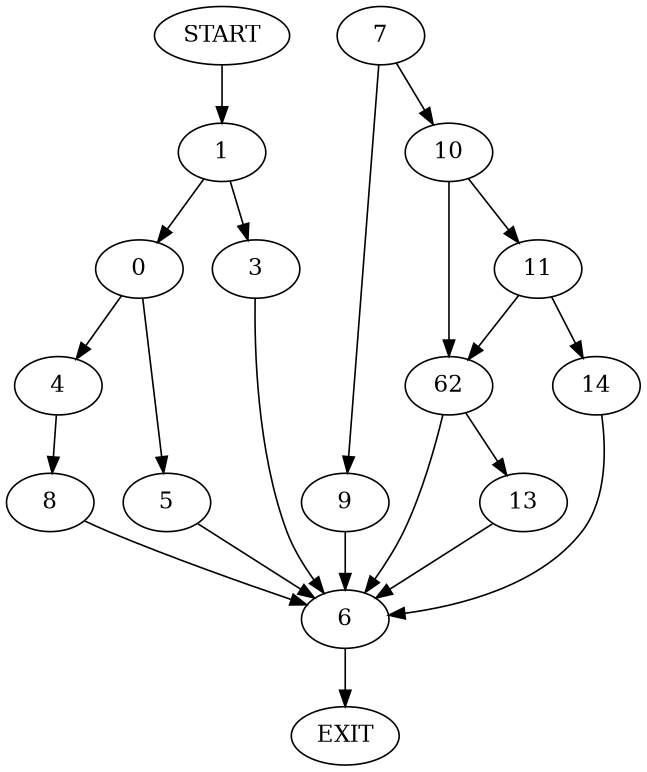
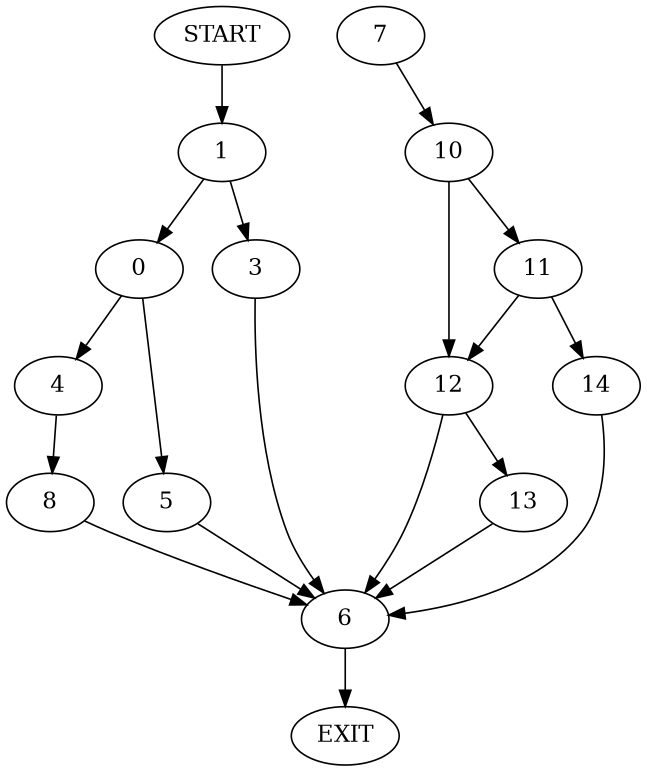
node "62": label "62" -> "12"
node "9": removed
